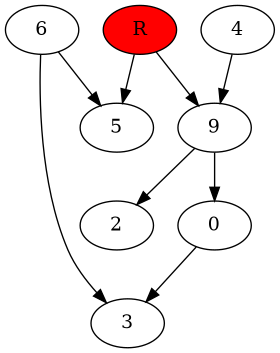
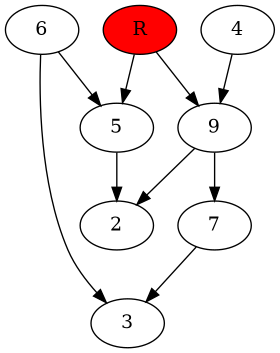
edge "5" -> "2": added
node "0": label "0" -> "7"
